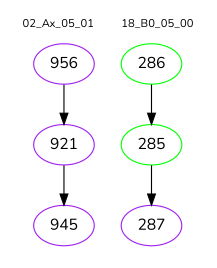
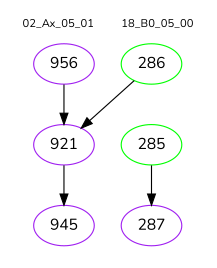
edge "286" -> "285": now "286" -> "921"
